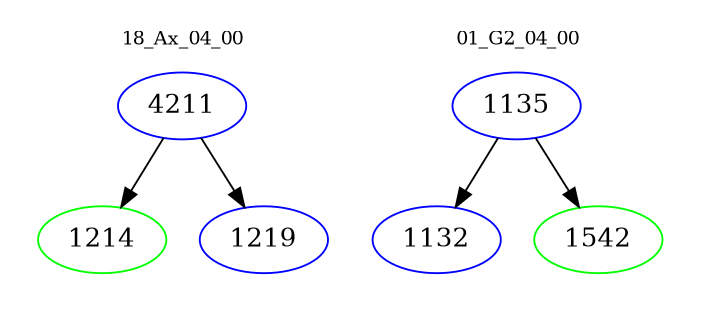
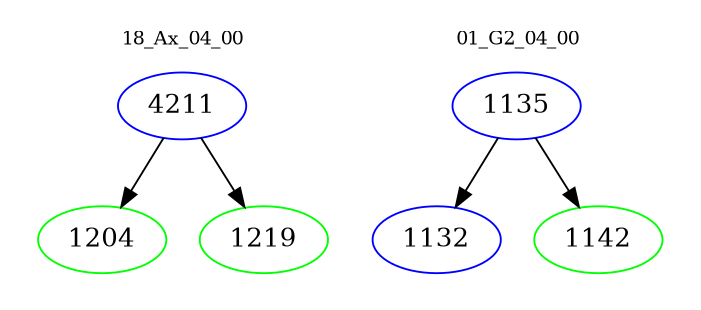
node "1214": label "1214" -> "1204"
node "1219": color blue -> green
node "1542": label "1542" -> "1142"
